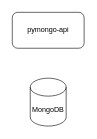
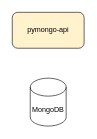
node "pymongo-api": fillcolor #ffffff -> #fff2cc
